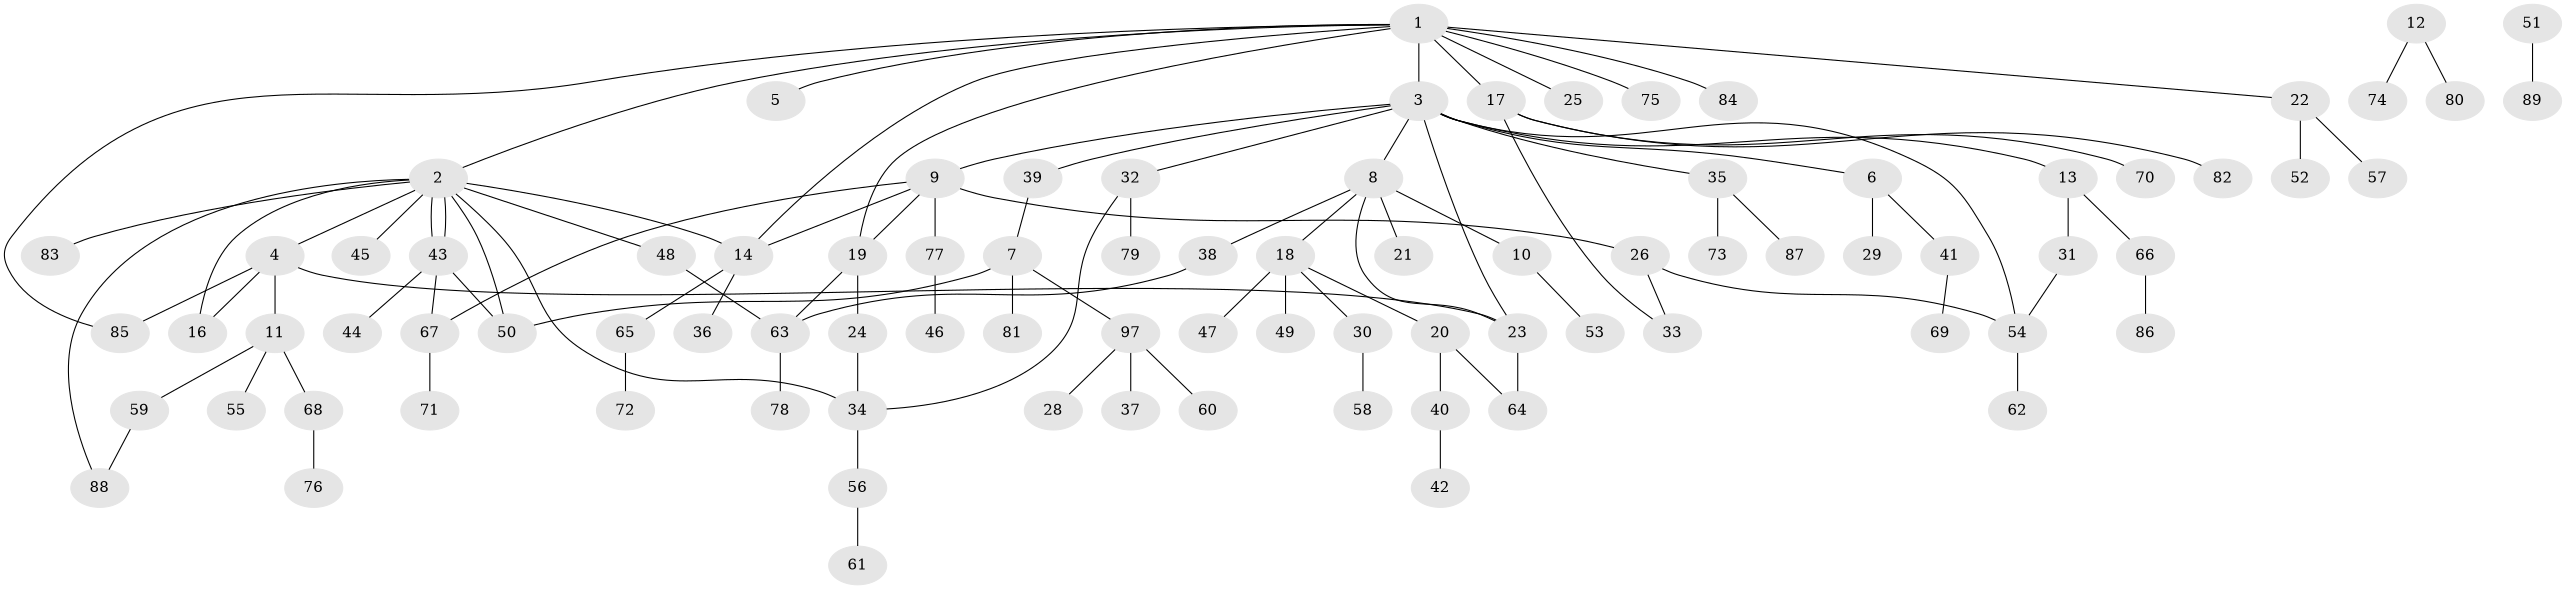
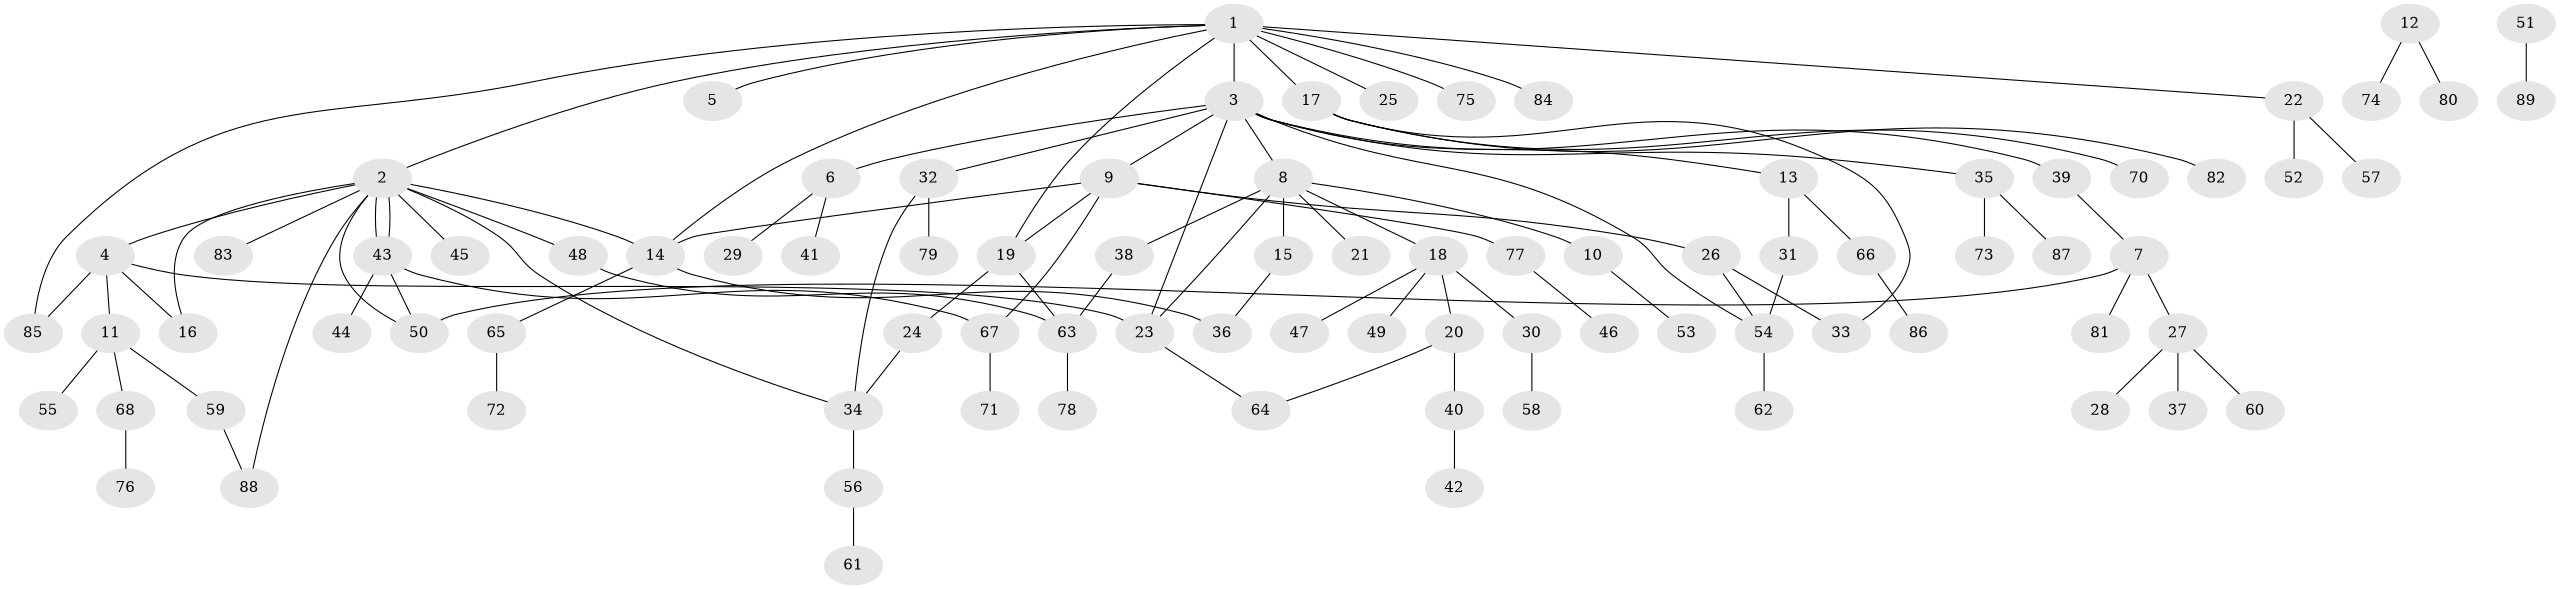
node "15": added
node "97": label "97" -> "27"
node "69": removed
